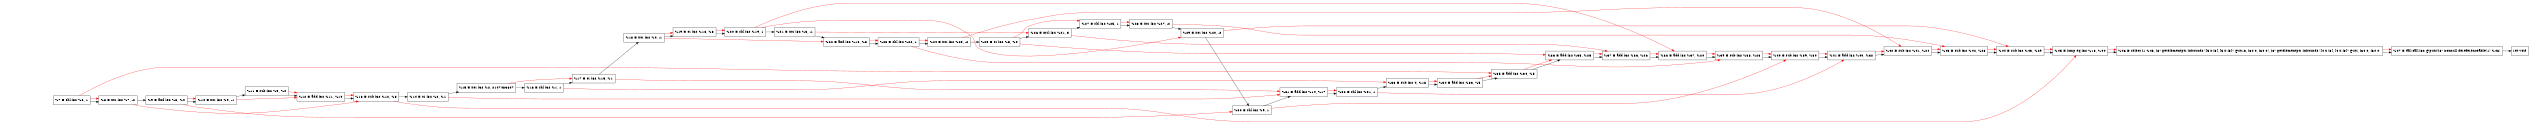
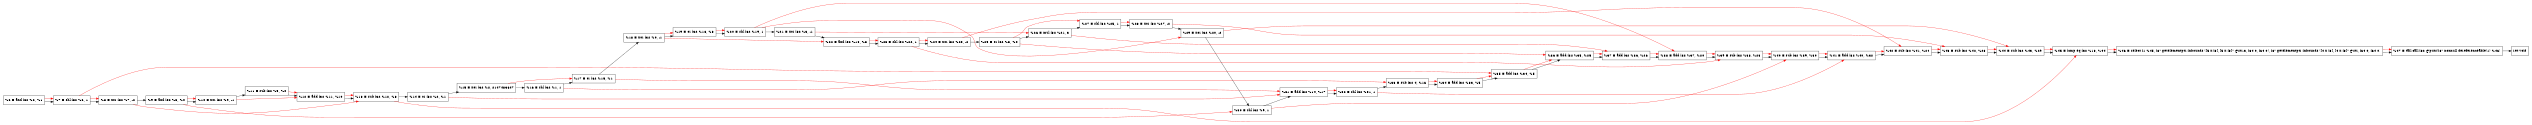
node "%6 = and i32 %2, %1": added
